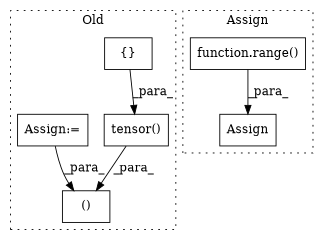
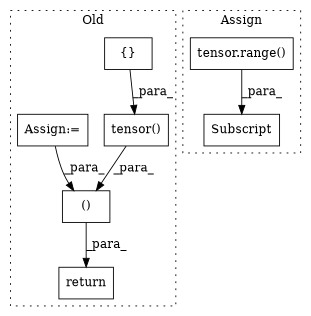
node "function.range()": label "function.range()" -> "tensor.range()"
node "Assign": label "Assign" -> "Subscript"
node "return": added
